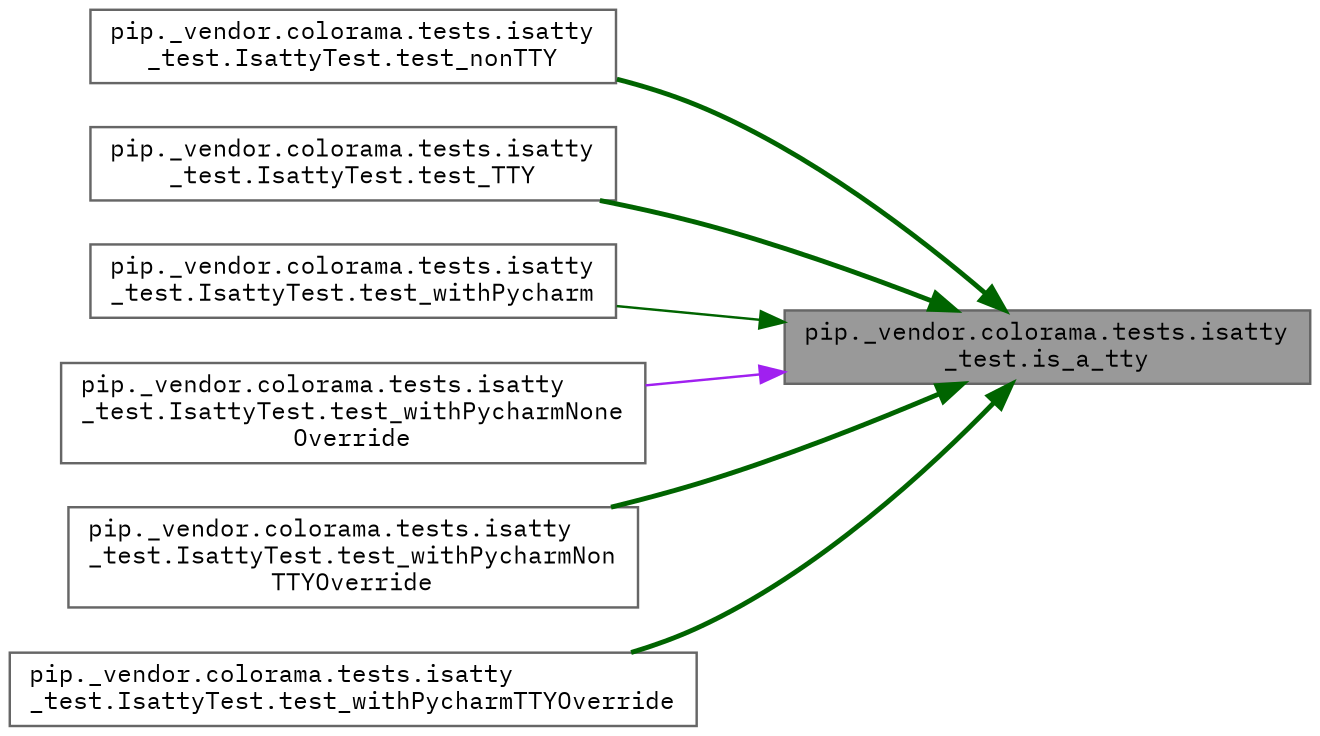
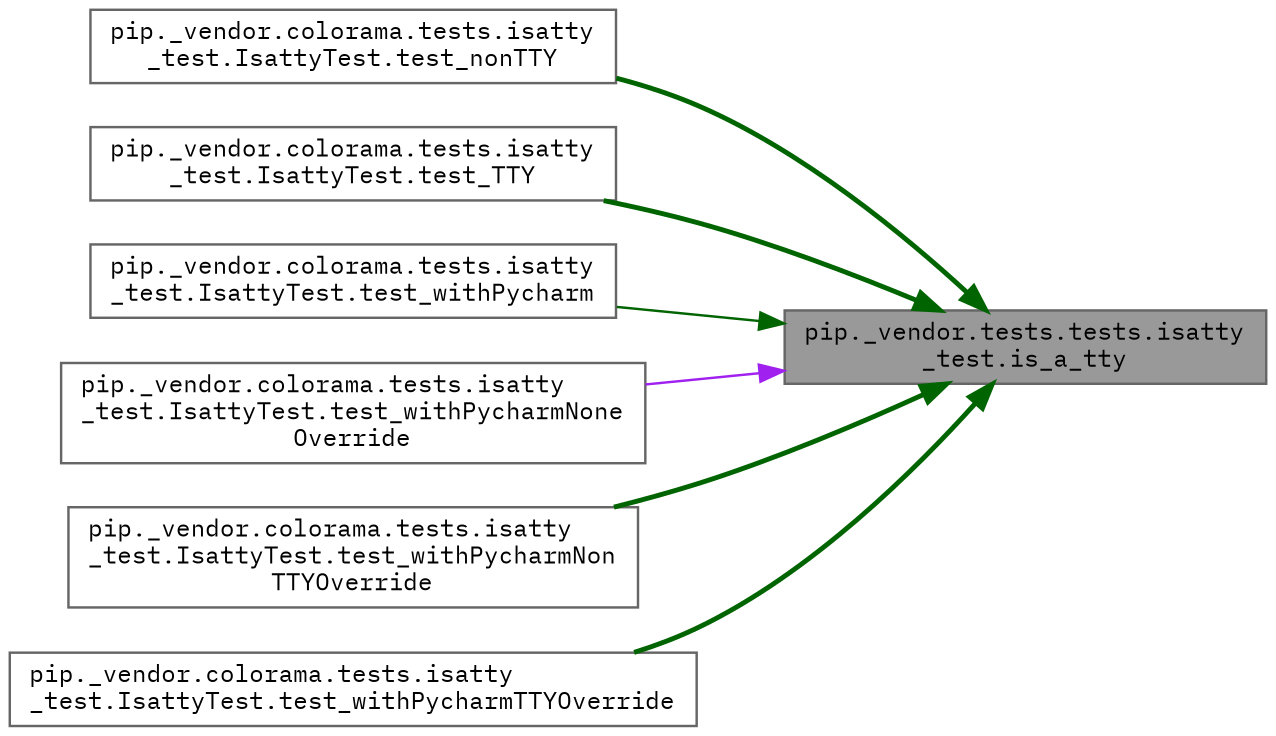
node "pip._vendor.colorama.tests.isatty _test.is_a_tty": label "pip._vendor.colorama.tests.isatty _test.is_a_tty" -> "pip._vendor.tests.tests.isatty _test.is_a_tty"
